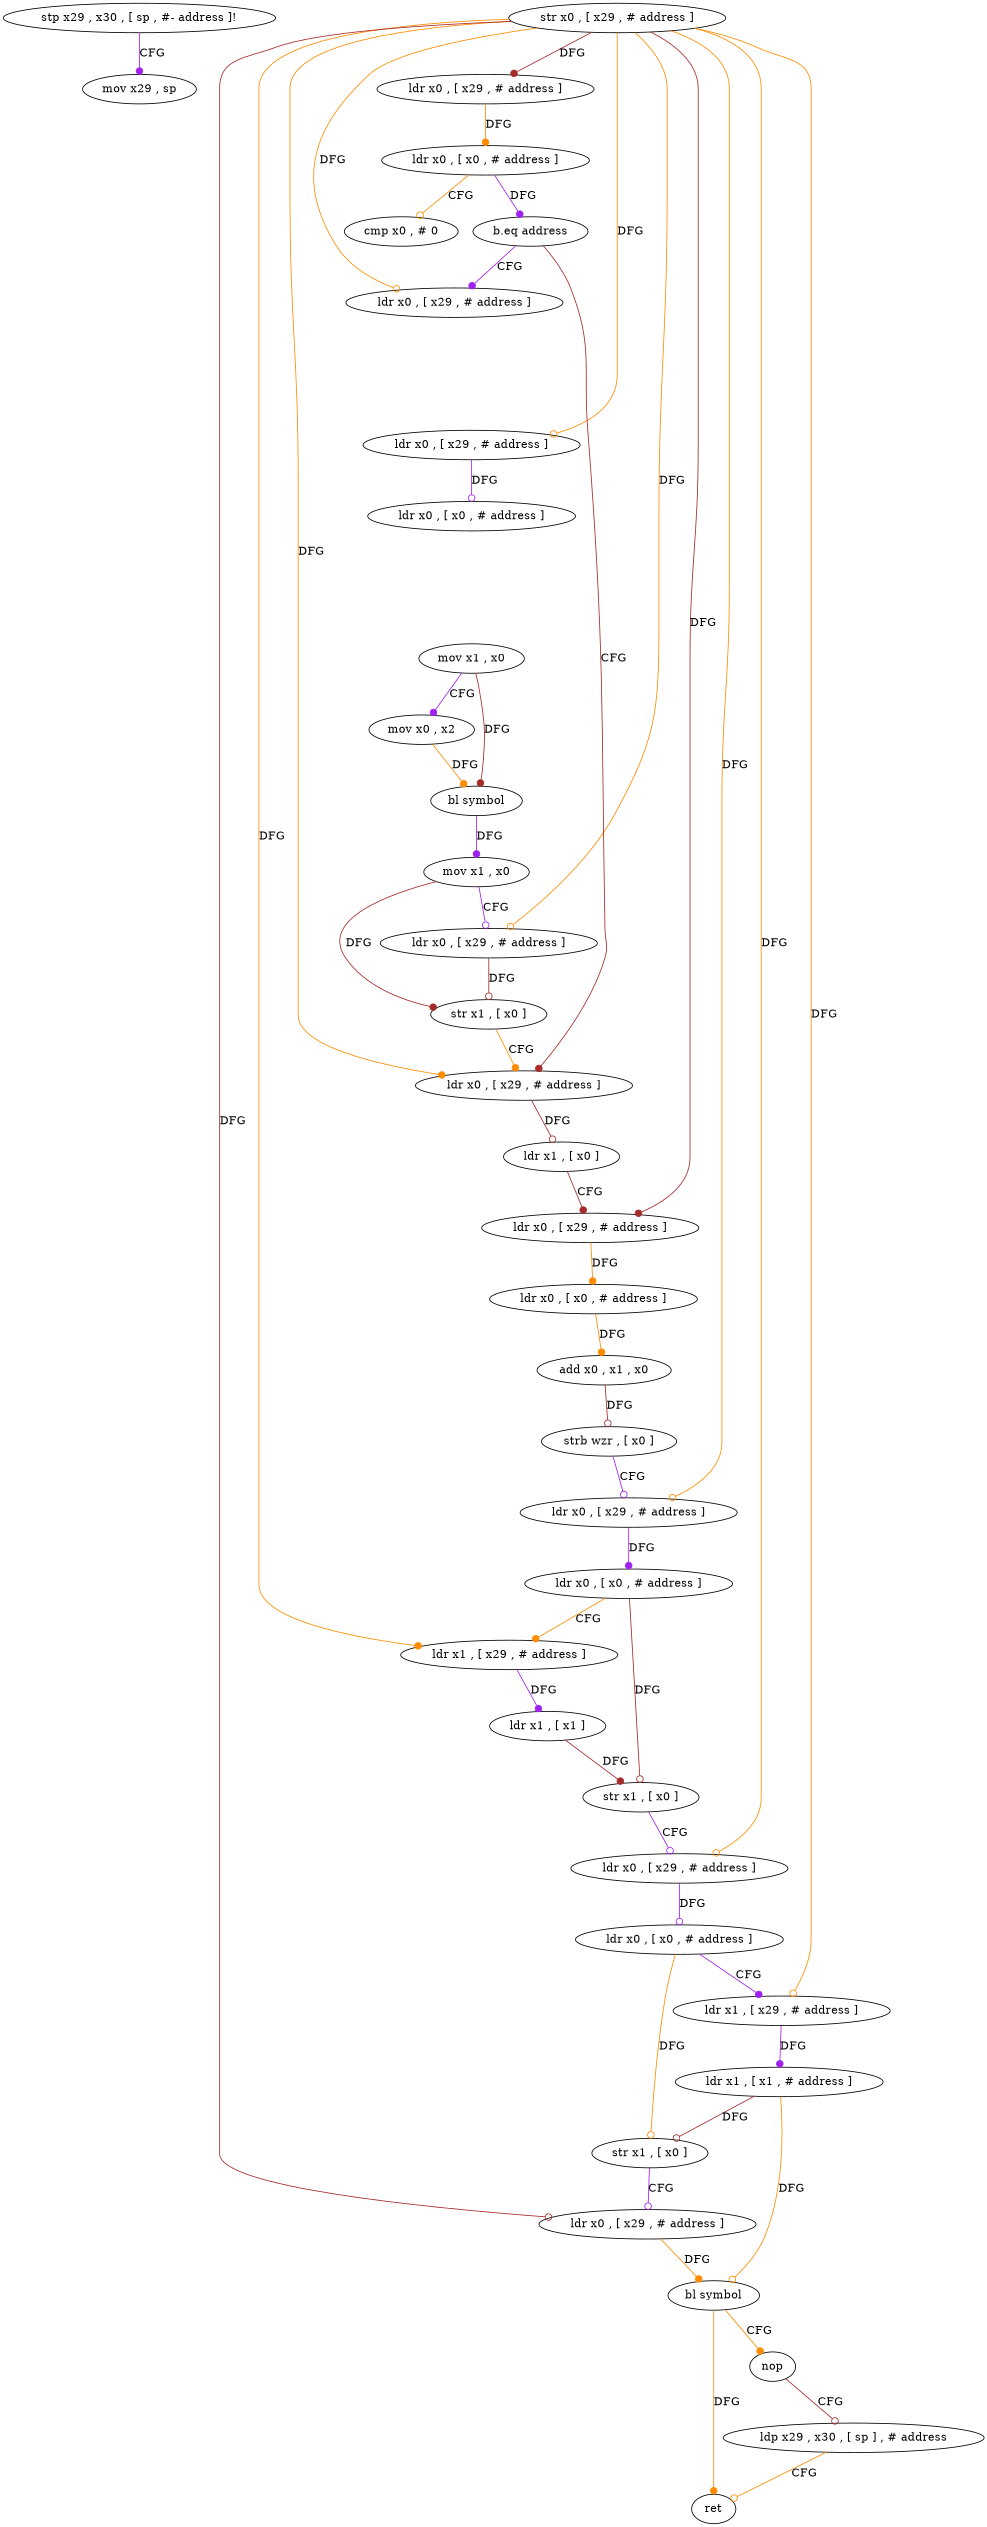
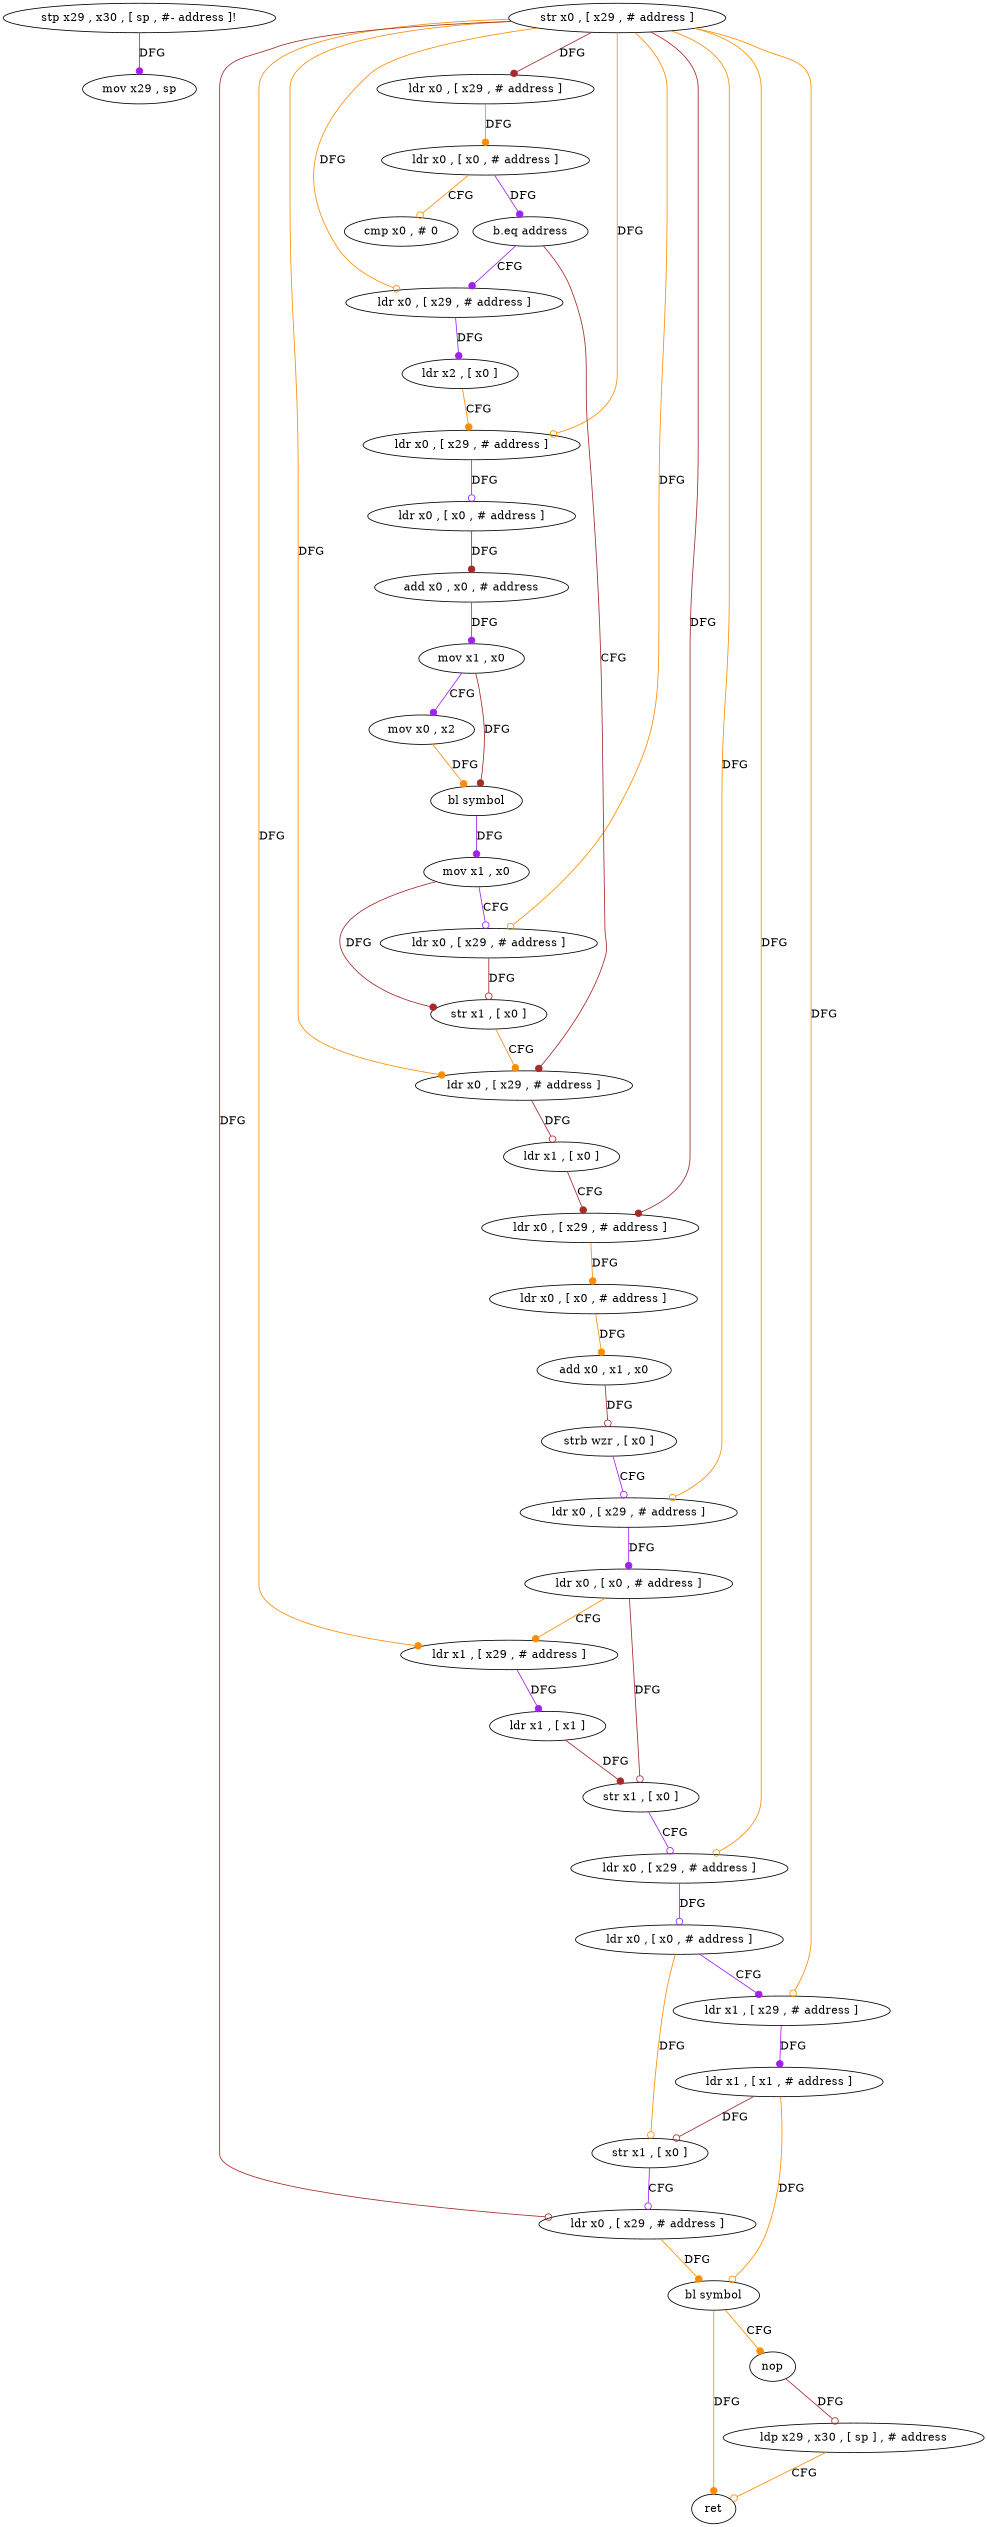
edge "stp x29 , x30 , [ sp , #- address ]!" -> "mov x29 , sp": label "CFG" -> "DFG"
node "ldr x2 , [ x0 ]": added
node "add x0 , x0 , # address": added
edge "nop" -> "ldp x29 , x30 , [ sp ] , # address": label "CFG" -> "DFG"
